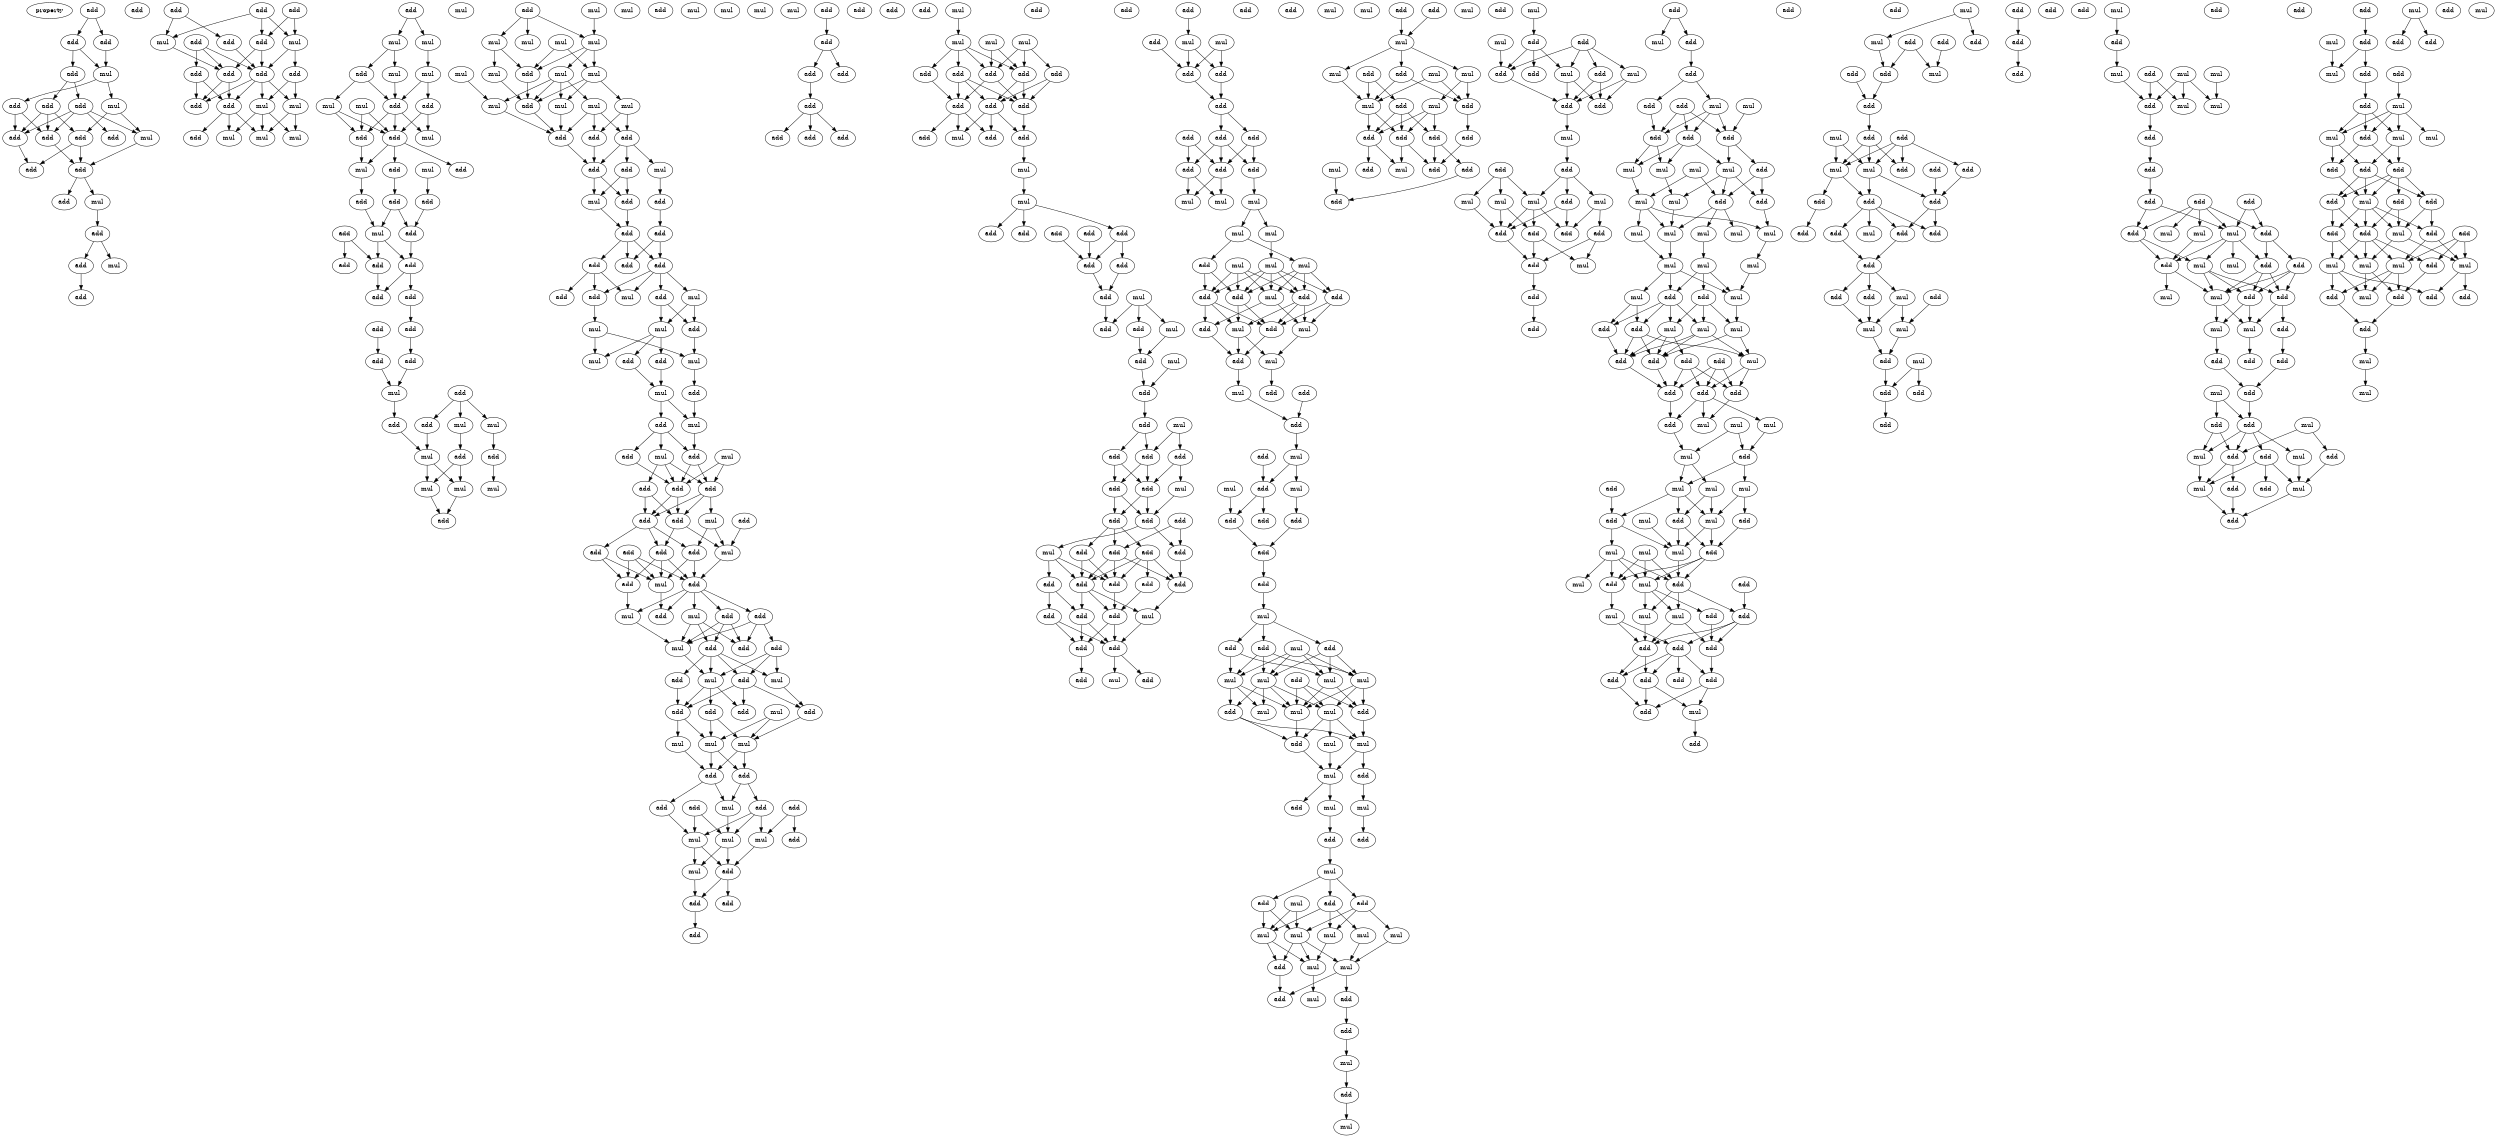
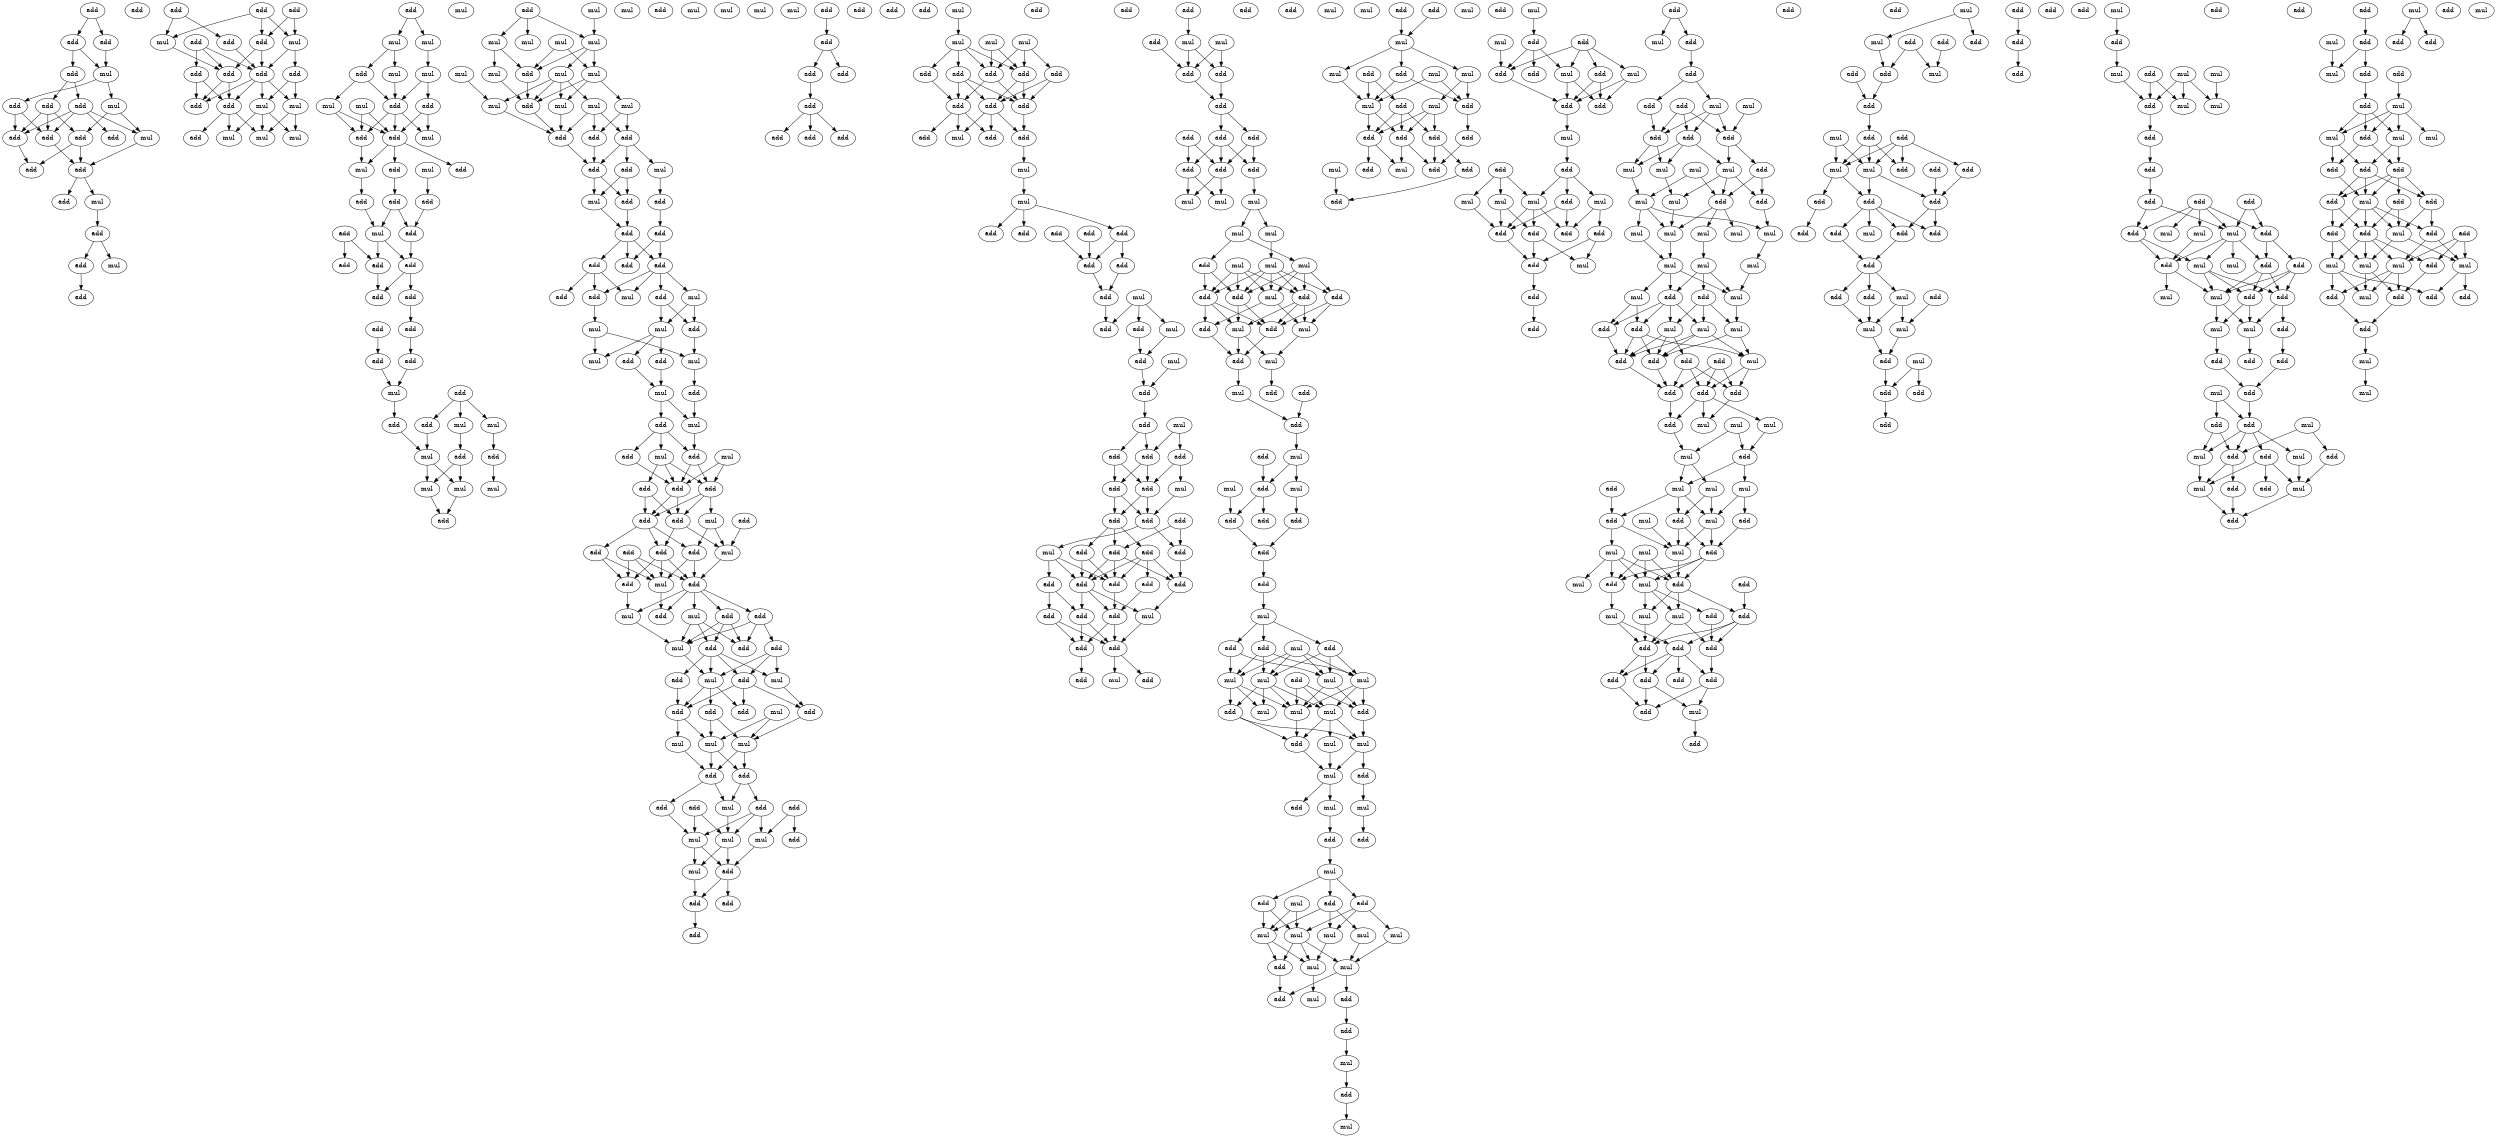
node "property": removed
